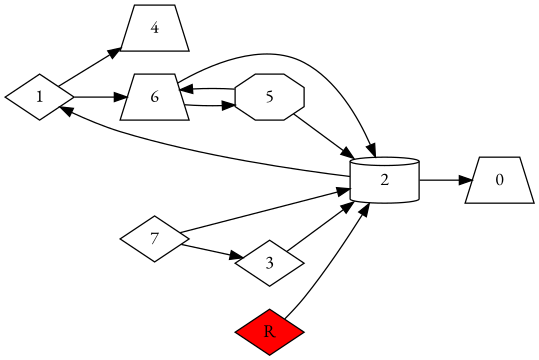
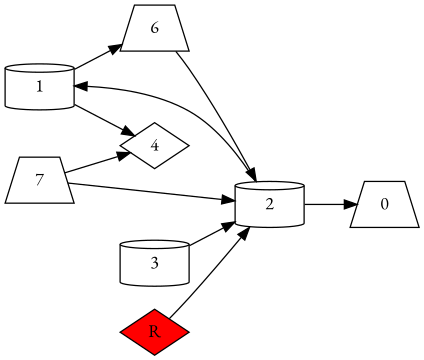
node "4": shape trapezium -> diamond
node "1": shape diamond -> cylinder
node "5": removed
node "7": shape diamond -> trapezium
edge "7" -> "3": now "7" -> "4"
node "3": shape diamond -> cylinder
